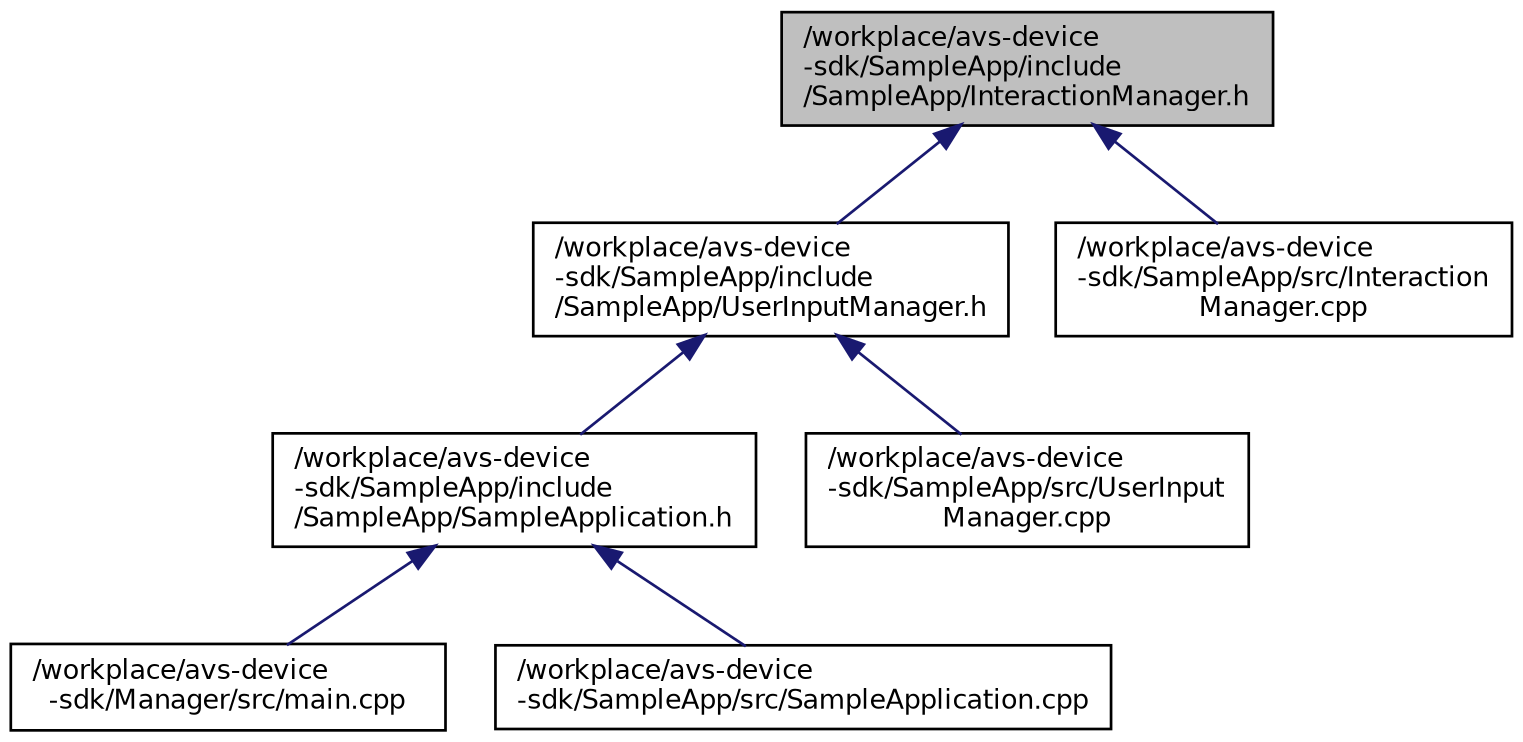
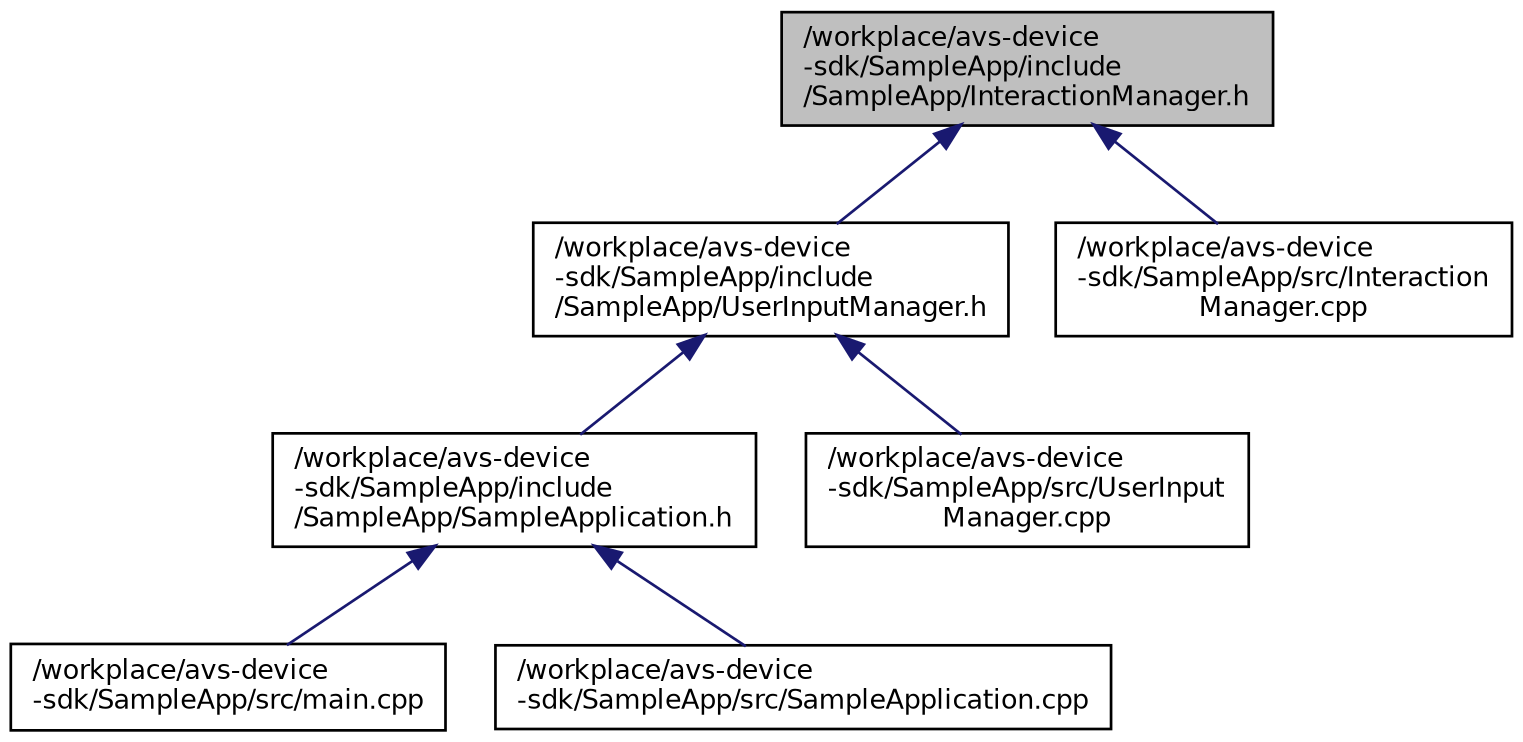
node "/workplace/avs-device -sdk/Manager/src/main.cpp": label "/workplace/avs-device -sdk/Manager/src/main.cpp" -> "/workplace/avs-device -sdk/SampleApp/src/main.cpp"
